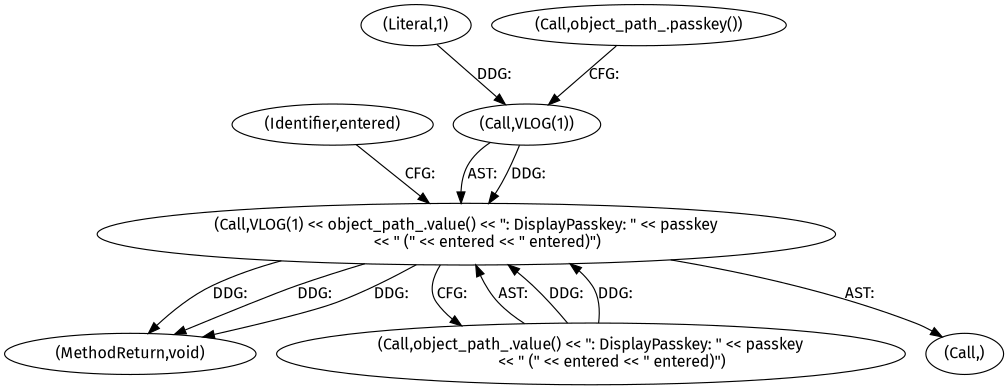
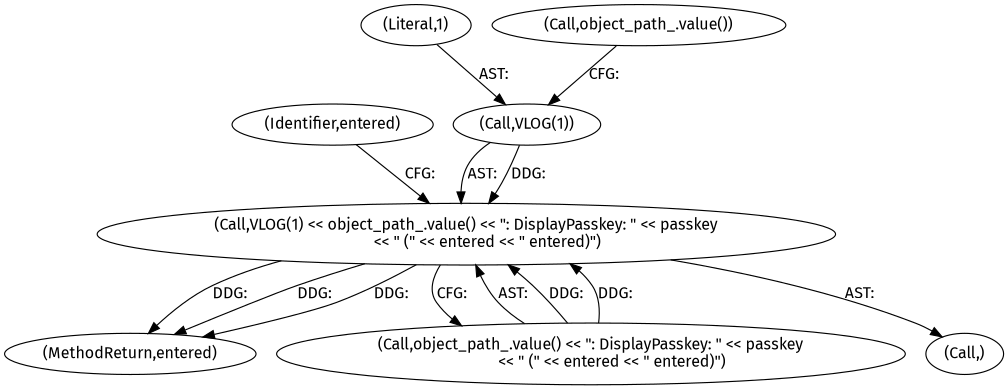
node "(Call,object_path_.passkey())": label "(Call,object_path_.passkey())" -> "(Call,object_path_.value())"
edge "(Literal,1)" -> "(Call,VLOG(1))": label "DDG: " -> "AST: "
node "(MethodReturn,void)": label "(MethodReturn,void)" -> "(MethodReturn,entered)"
